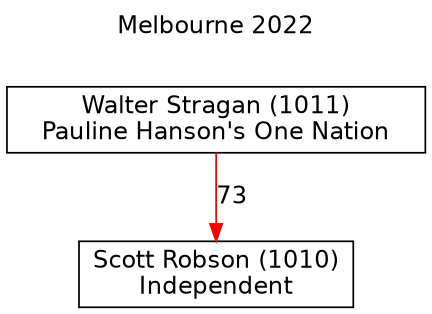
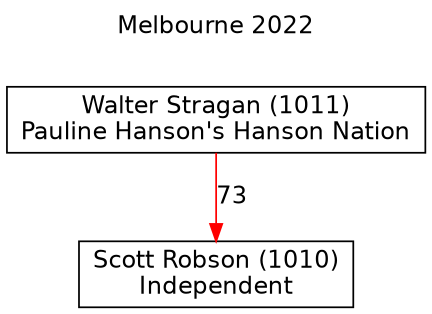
node "Walter Stragan (1011) Pauline Hanson's One Nation": label "Walter Stragan (1011) Pauline Hanson's One Nation" -> "Walter Stragan (1011) Pauline Hanson's Hanson Nation"
